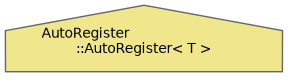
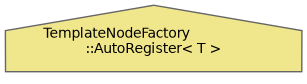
node "AutoRegister ::AutoRegister< T >": label "AutoRegister ::AutoRegister< T >" -> "TemplateNodeFactory ::AutoRegister< T >"
